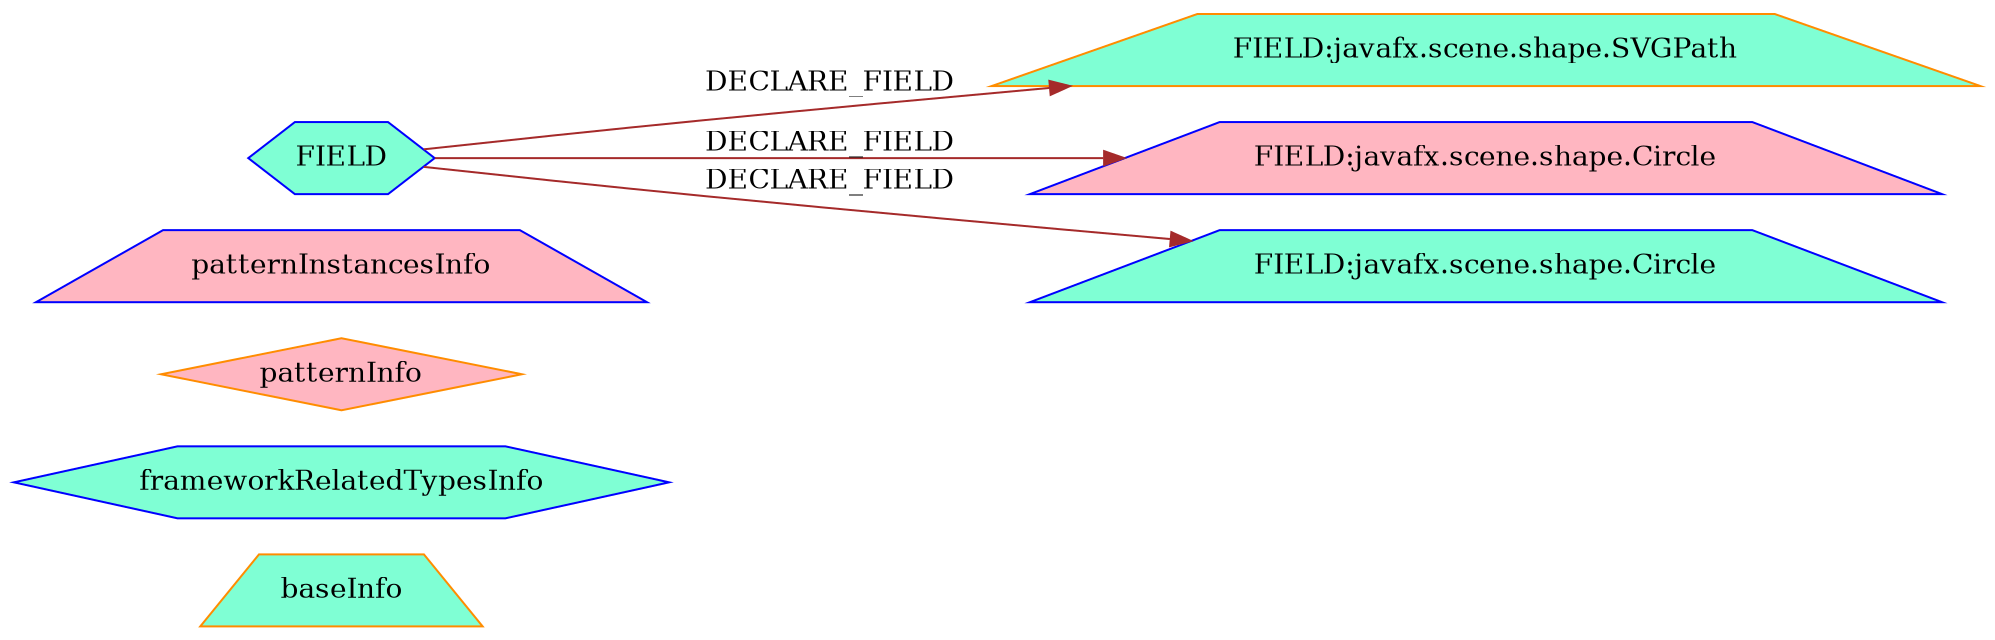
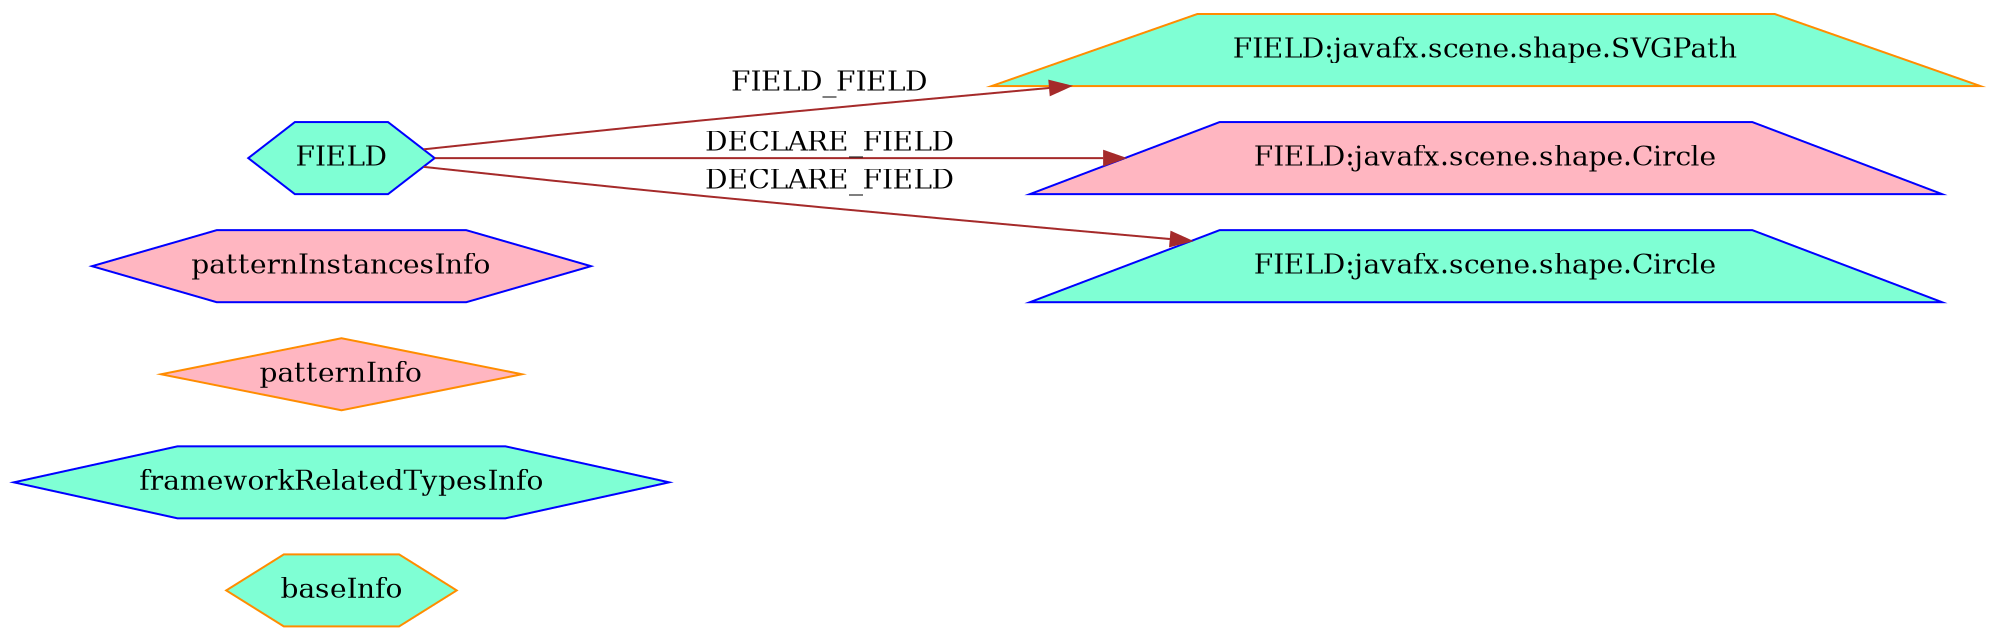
edge "FIELD" -> "FIELD:javafx.scene.shape.SVGPath": label "DECLARE_FIELD" -> "FIELD_FIELD"
node "patternInstancesInfo": shape trapezium -> hexagon
node "baseInfo": shape trapezium -> hexagon
